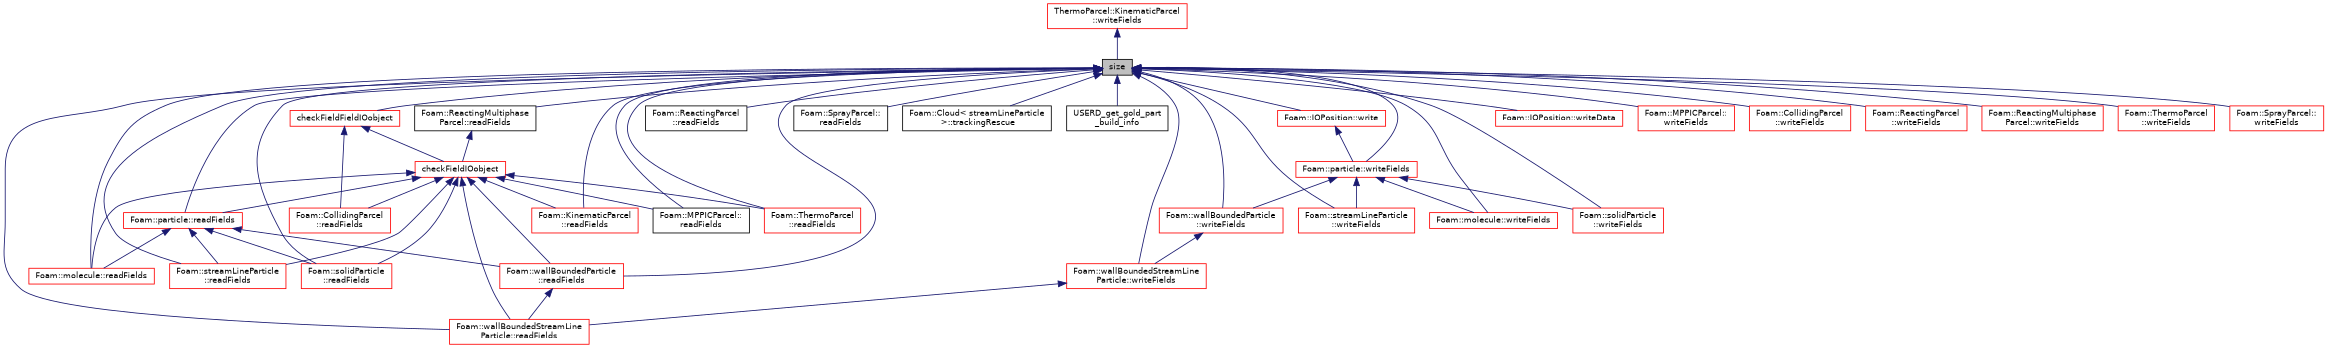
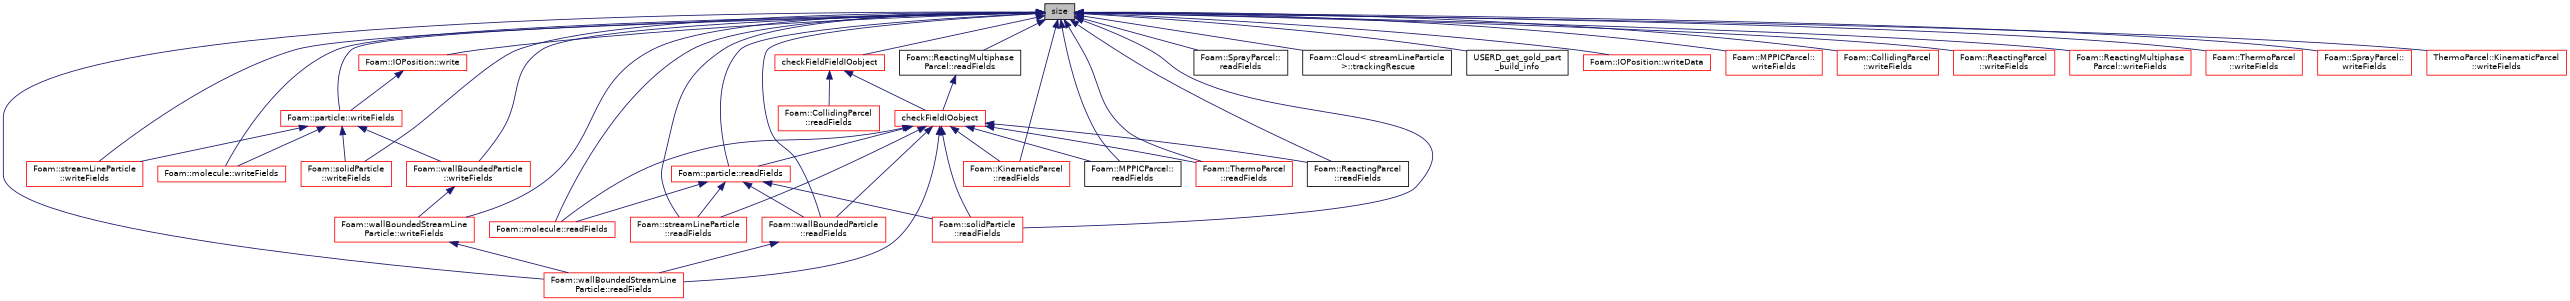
edge "size" -> "ThermoParcel::KinematicParcel ::writeFields": reversed
edge "Foam::CollidingParcel ::readFields" -> "checkFieldIOobject": now "Foam::ReactingParcel ::readFields" -> "checkFieldIOobject"
